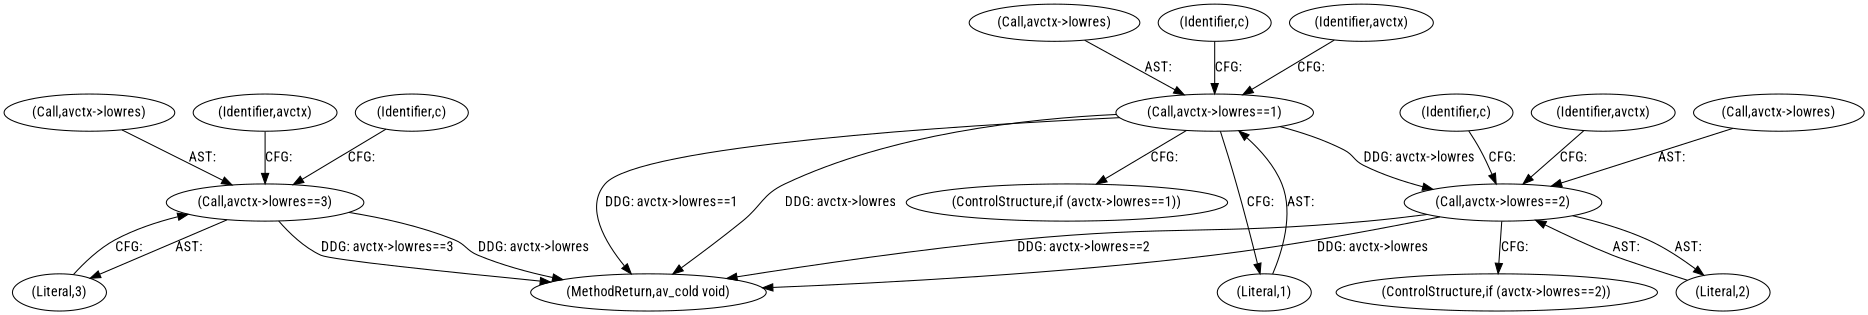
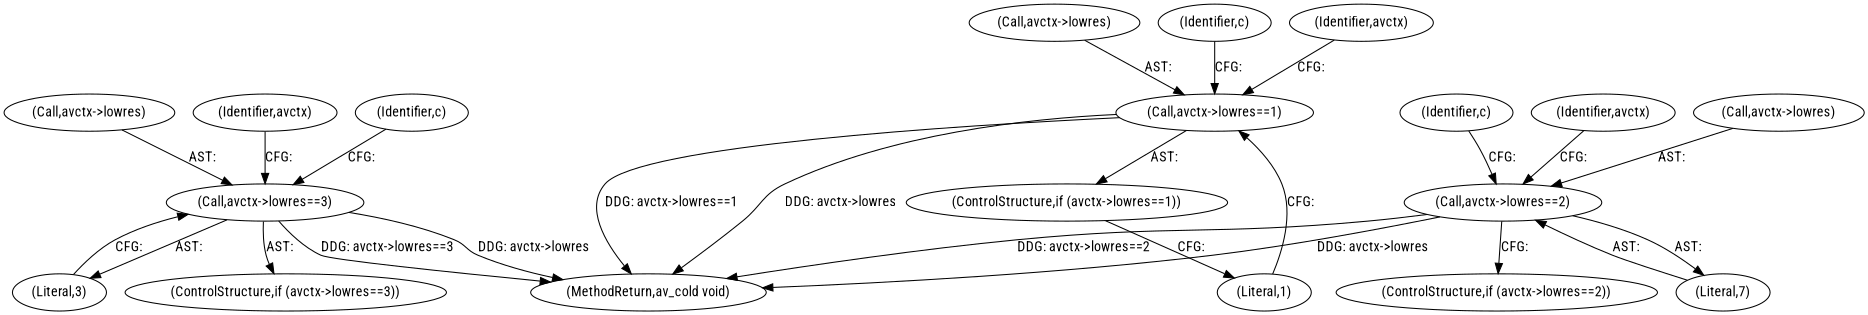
edge "(Call,avctx->lowres==1)" -> "(Call,avctx->lowres==2)": removed, label "DDG: avctx->lowres"
edge "(Call,avctx->lowres==1)" -> "(ControlStructure,if (avctx->lowres==1))": label "CFG: " -> "AST: "
edge "(Call,avctx->lowres==1)" -> "(Literal,1)": now "(ControlStructure,if (avctx->lowres==1))" -> "(Literal,1)"
edge "(Literal,1)" -> "(Call,avctx->lowres==1)": label "AST: " -> "CFG: "
node "(ControlStructure,if (avctx->lowres==3))": added
node "(Literal,2)": label "(Literal,2)" -> "(Literal,7)"
